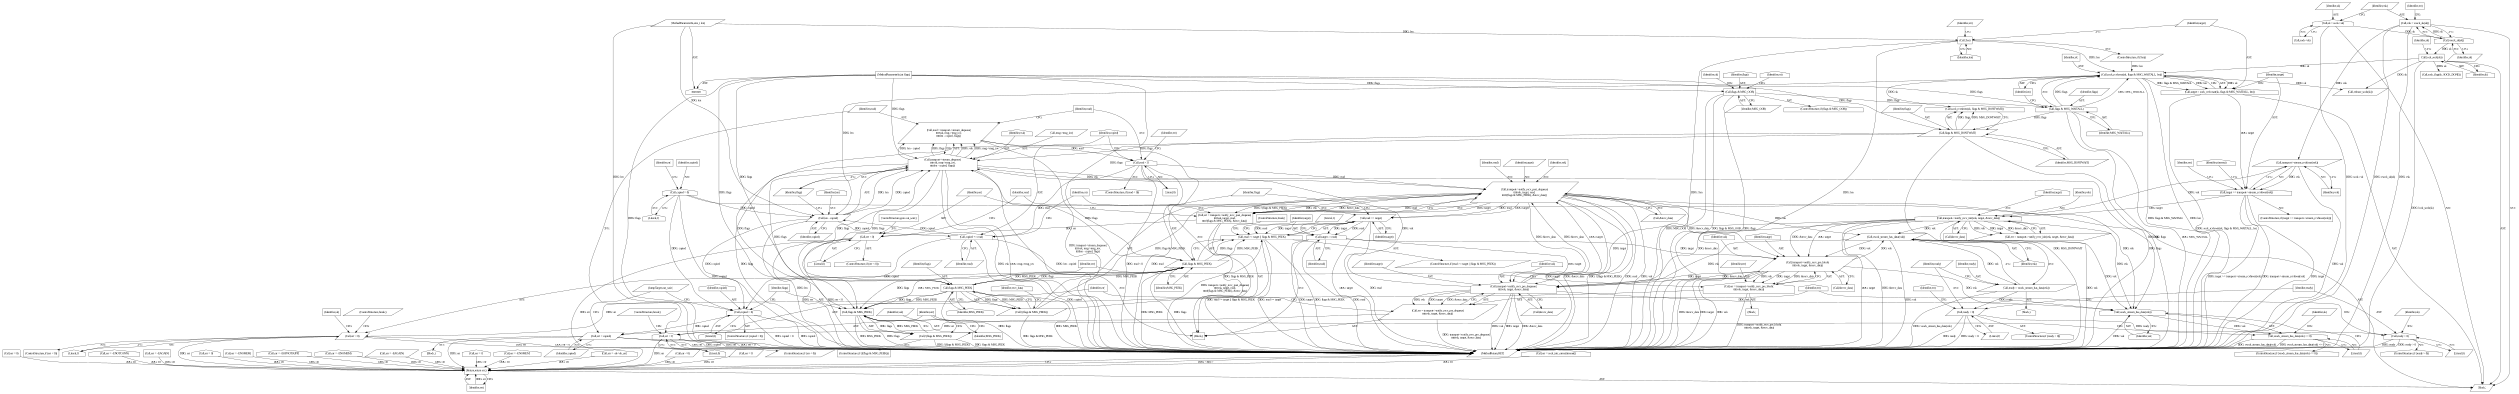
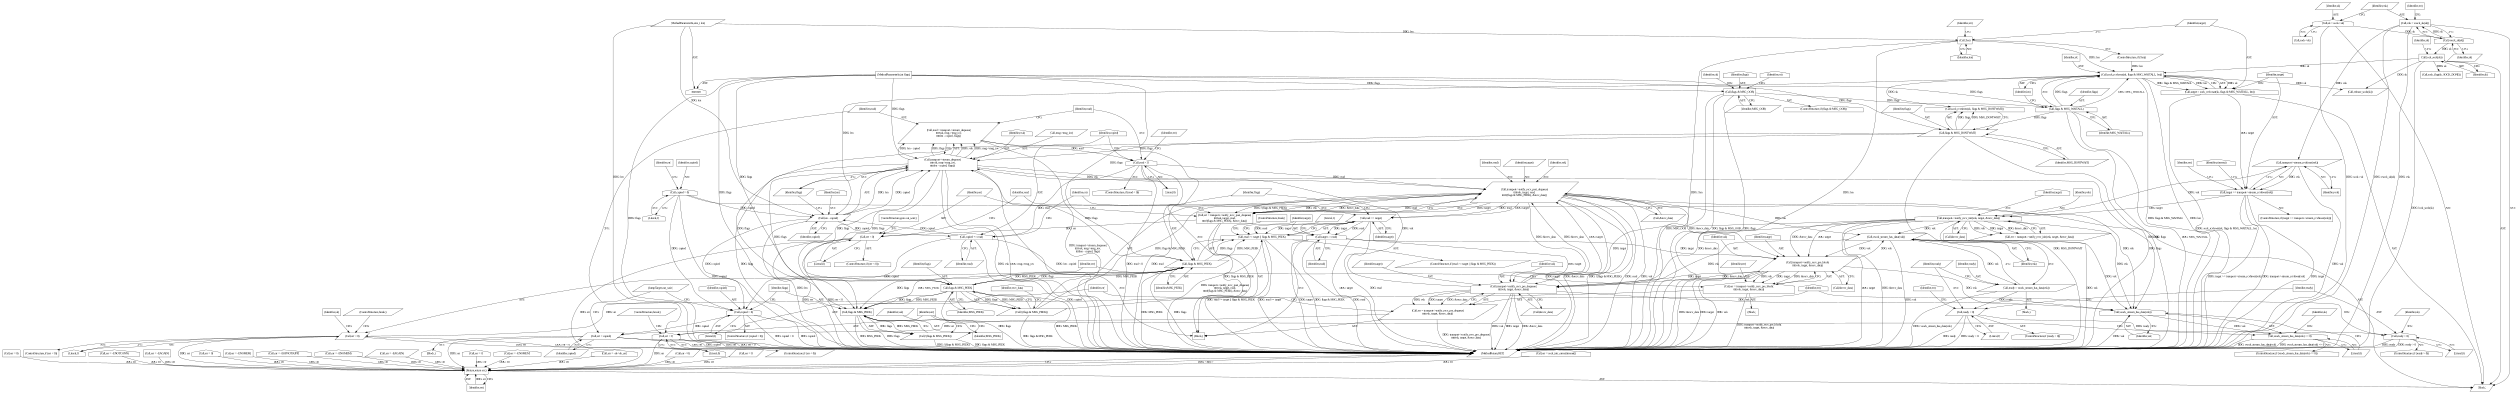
node "(ControlStructure,if (!(flags & MSG_PEEK)))": removed
